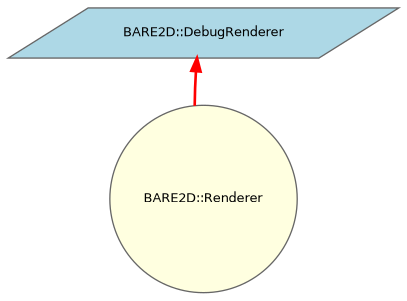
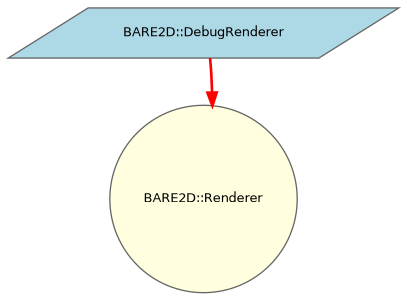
edge "BARE2D::Renderer" -> "BARE2D::DebugRenderer": reversed
